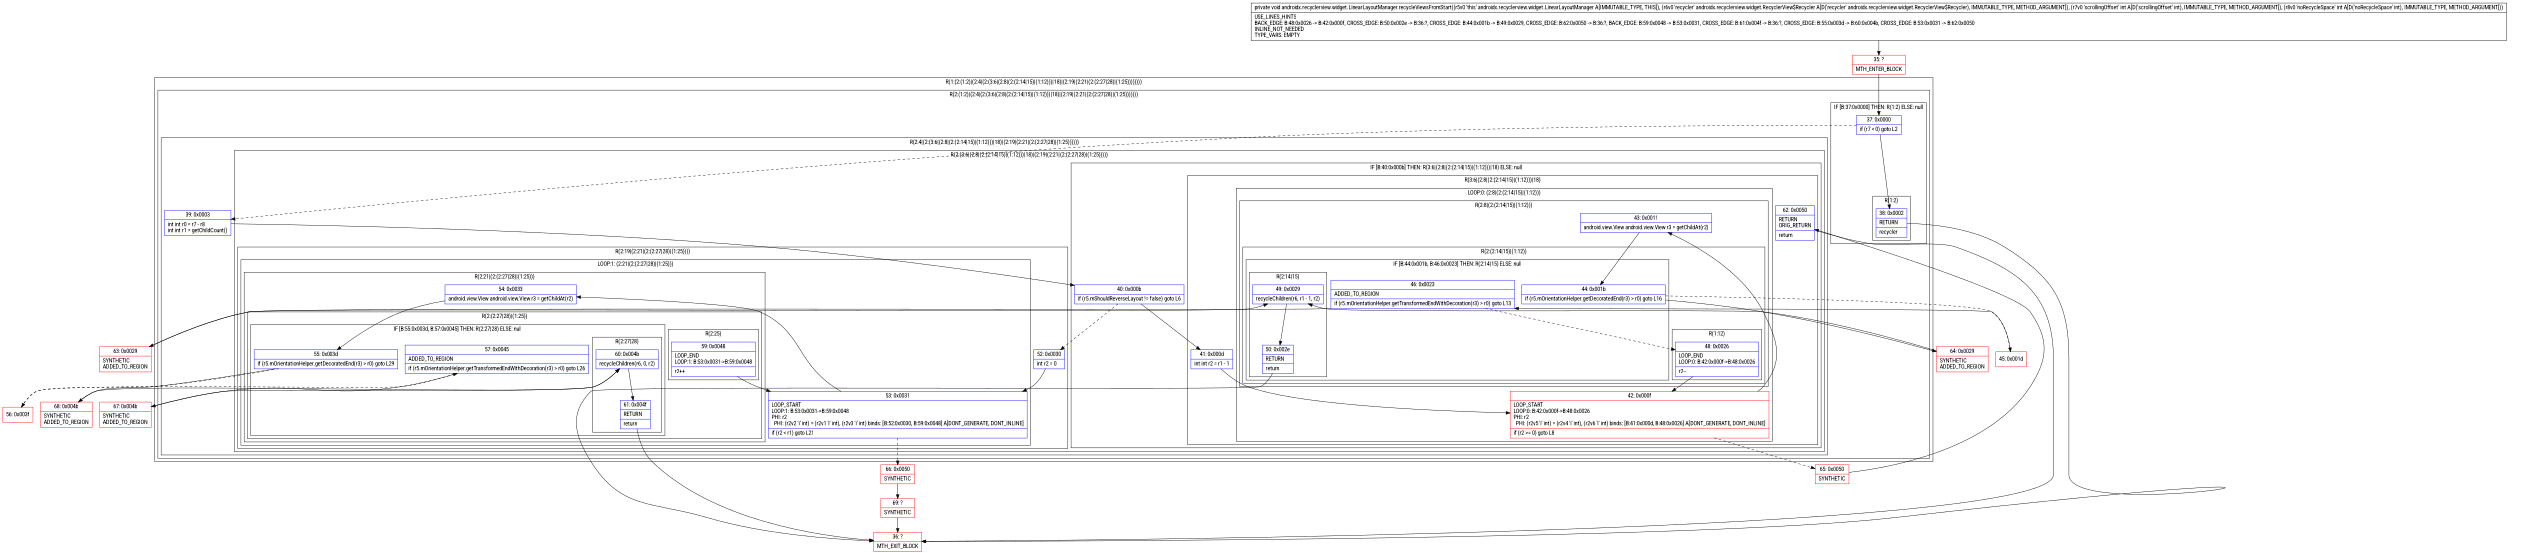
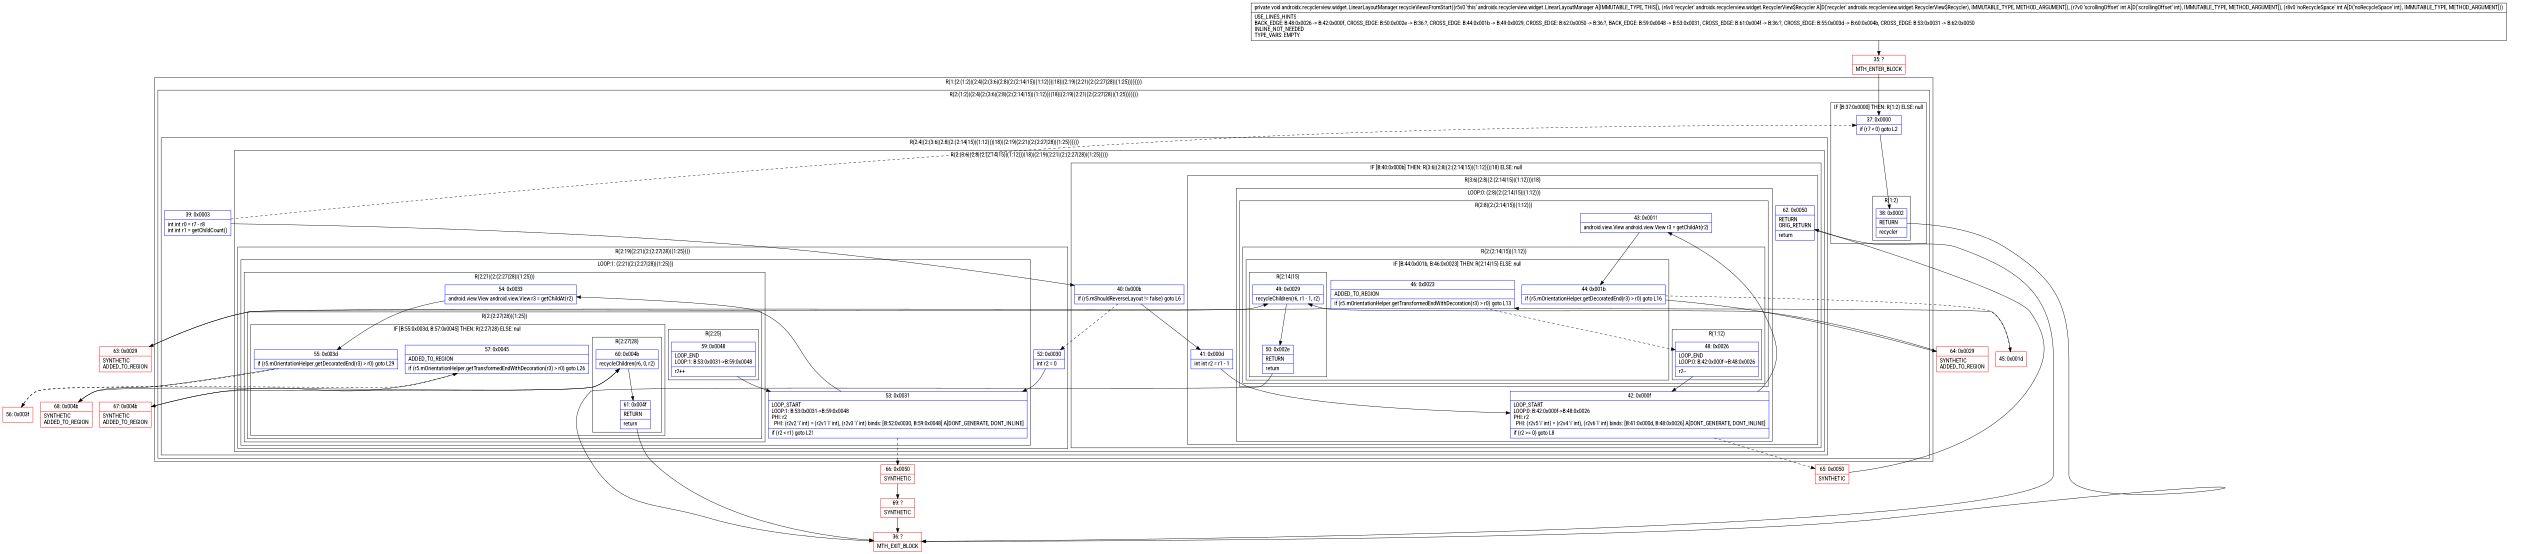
edge "37: 0x0000" -> "39: 0x0003": reversed
node "42: 0x000f": color red -> blue
